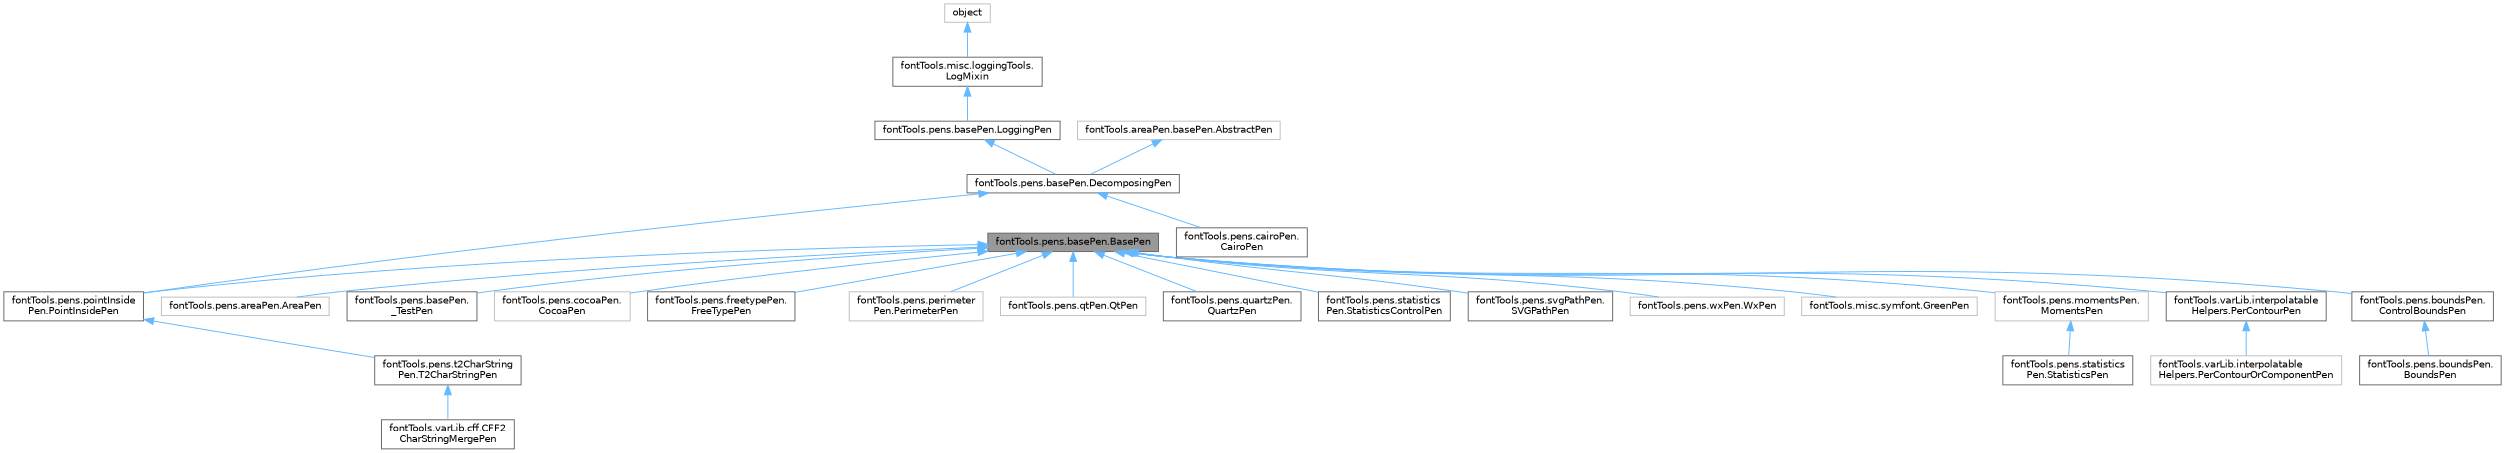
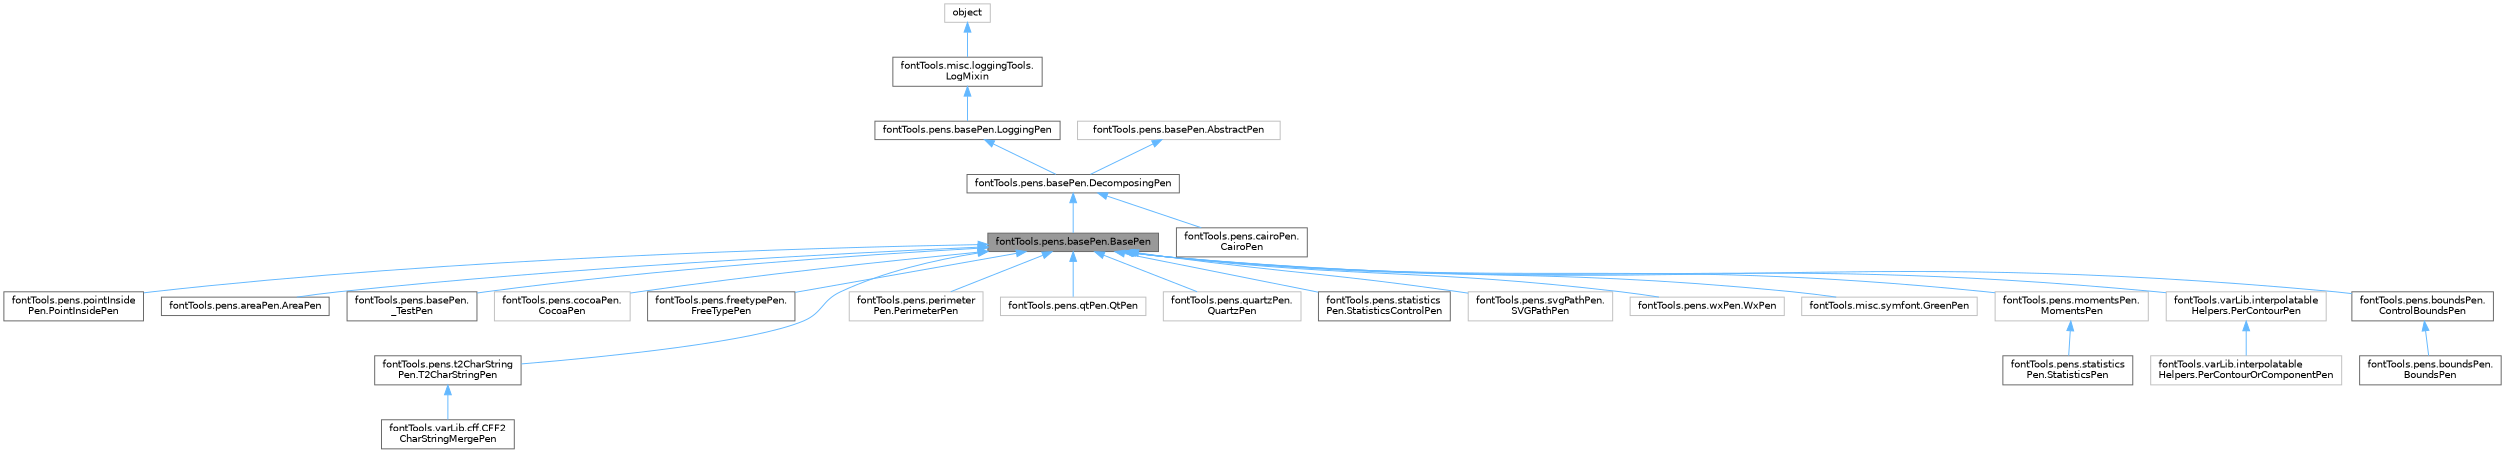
node "fontTools.areaPen.basePen.AbstractPen": label "fontTools.areaPen.basePen.AbstractPen" -> "fontTools.pens.basePen.AbstractPen"
edge "fontTools.pens.pointInside Pen.PointInsidePen" -> "fontTools.pens.basePen.DecomposingPen": now "fontTools.pens.basePen.BasePen" -> "fontTools.pens.basePen.DecomposingPen"
node "fontTools.pens.areaPen.AreaPen": color grey75 -> gray40
node "fontTools.pens.quartzPen. QuartzPen": color gray40 -> grey75
node "fontTools.pens.svgPathPen. SVGPathPen": color gray40 -> grey75
node "fontTools.varLib.interpolatable Helpers.PerContourPen": color gray40 -> grey75
edge "fontTools.pens.t2CharString Pen.T2CharStringPen" -> "fontTools.pens.pointInside Pen.PointInsidePen": now "fontTools.pens.t2CharString Pen.T2CharStringPen" -> "fontTools.pens.basePen.BasePen"
